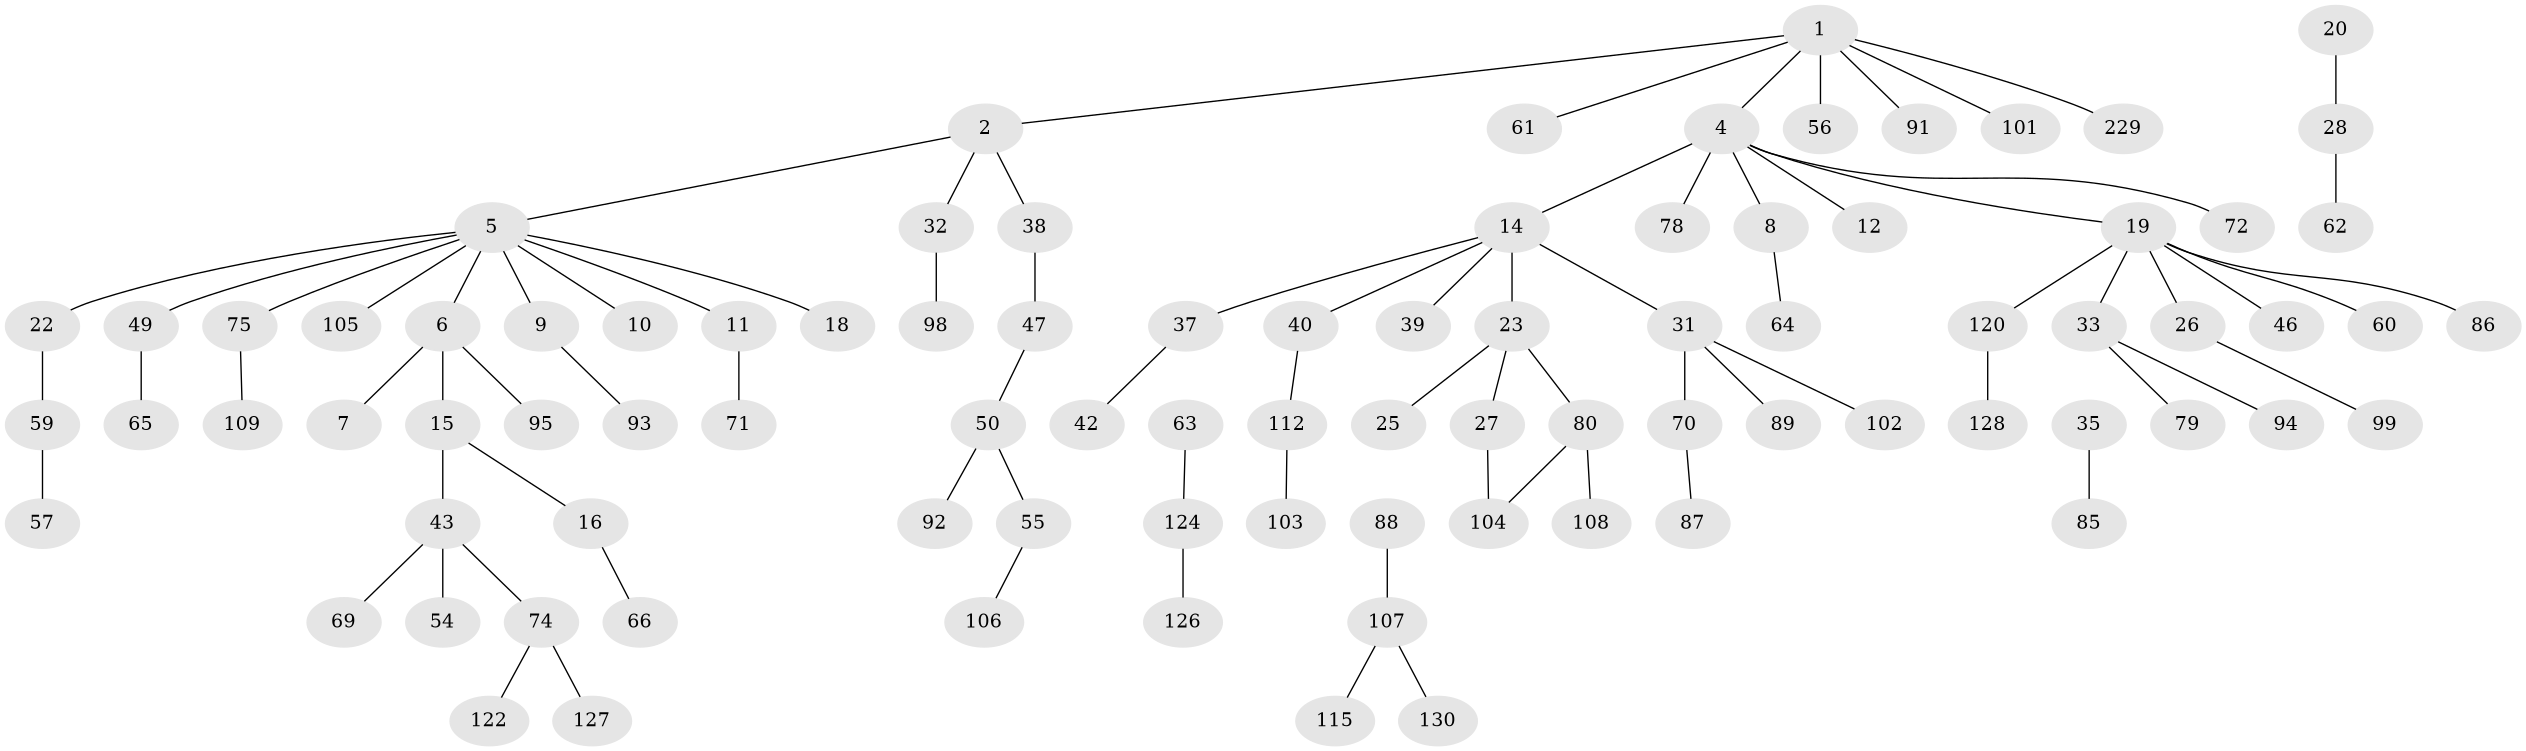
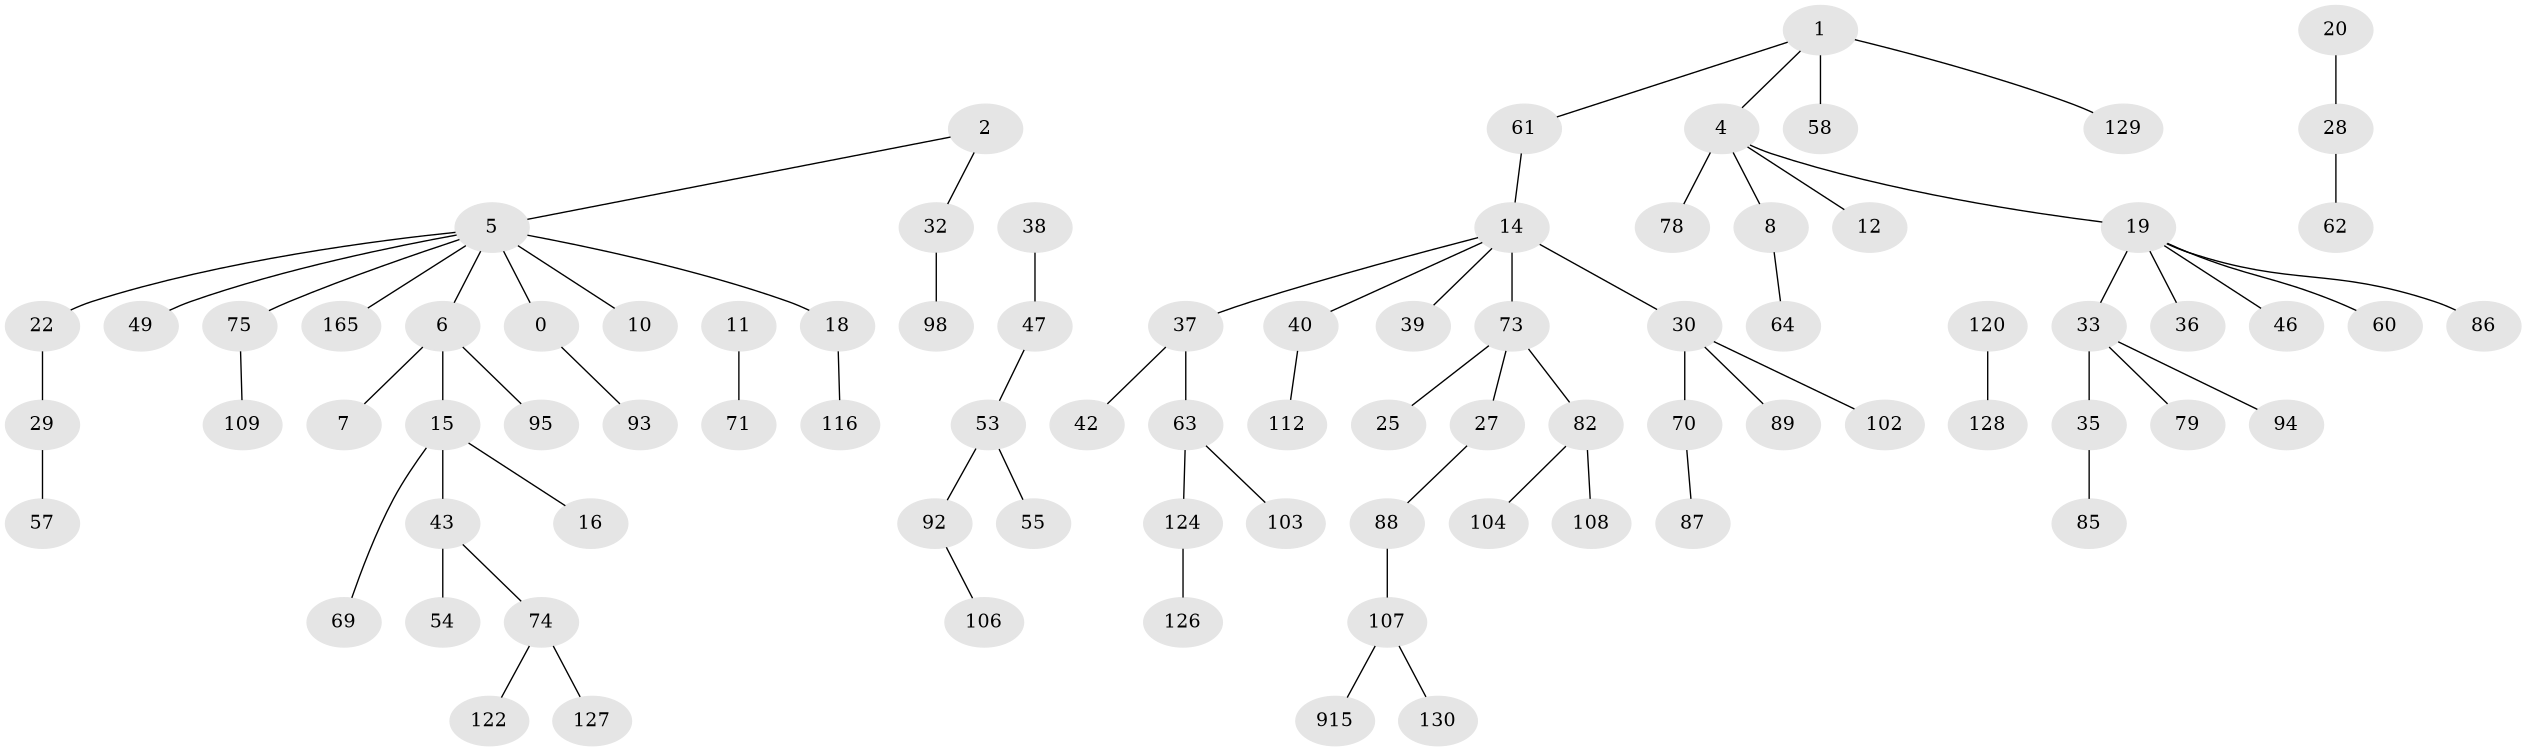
edge "1" -- "2": removed
node "56": label "56" -> "58"
node "91": removed
node "101": removed
node "229": label "229" -> "129"
edge "2" -- "38": removed
edge "4" -- "14": now "61" -- "14"
node "72": removed
edge "5" -- "11": removed
edge "19" -- "120": removed
node "105": label "105" -> "165"
node "9": label "9" -> "0"
node "23": label "23" -> "73"
node "31": label "31" -> "30"
node "26": label "26" -> "36"
edge "37" -- "63": added
edge "33" -- "35": added
node "59": label "59" -> "29"
node "65": removed
node "116": added
node "50": label "50" -> "53"
node "80": label "80" -> "82"
node "99": removed
edge "112" -- "103": now "63" -- "103"
edge "27" -- "104": now "27" -- "88"
edge "43" -- "69": now "15" -- "69"
edge "55" -- "106": now "92" -- "106"
node "66": removed
node "115": label "115" -> "915"
